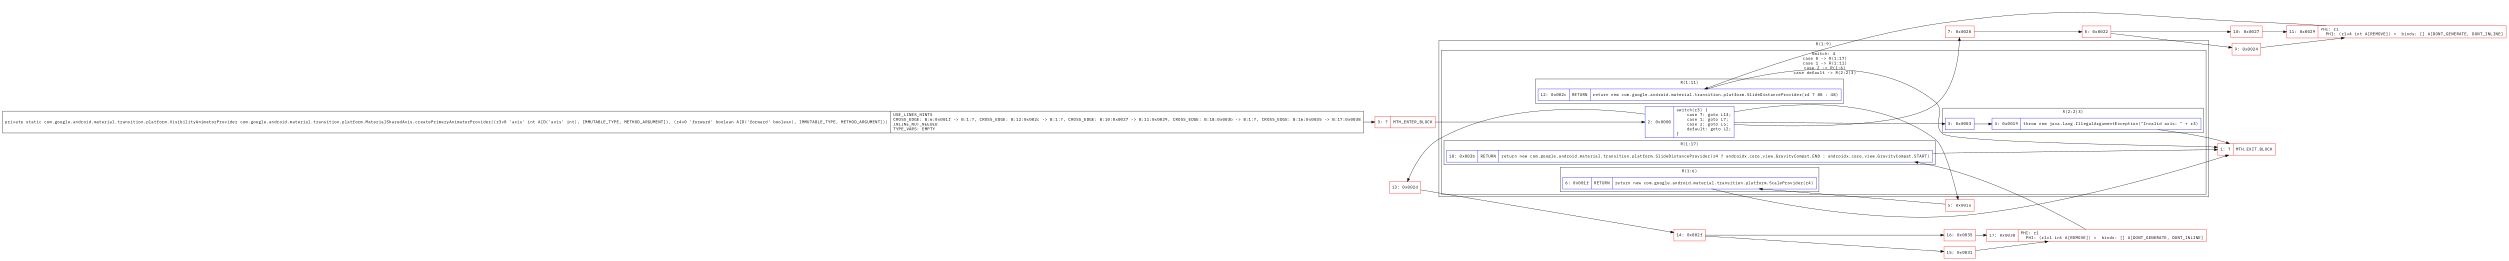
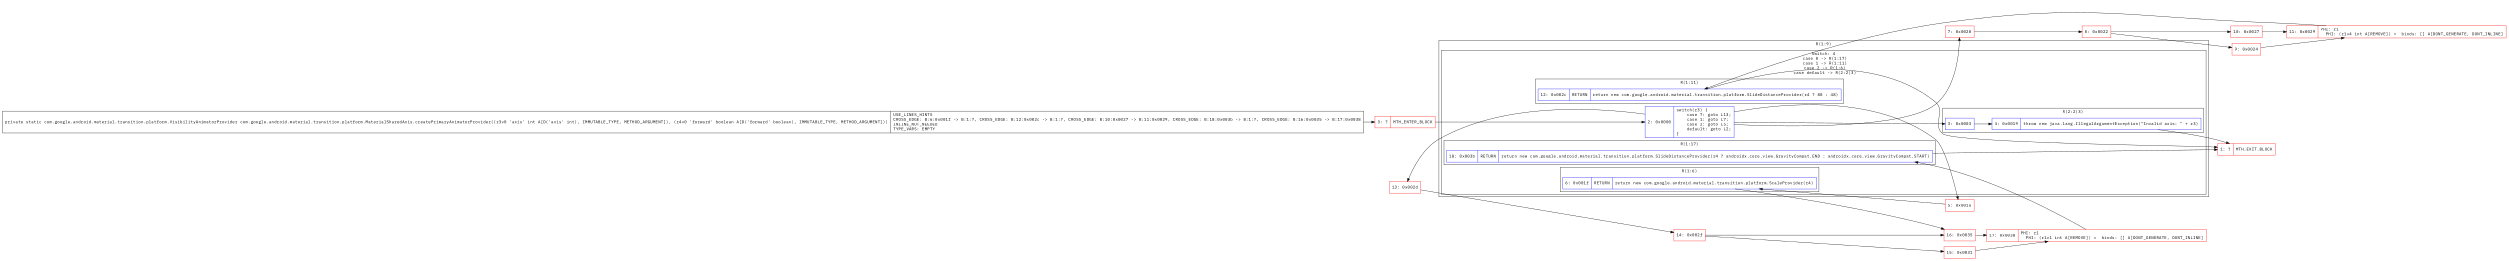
edge "6: 0x001f" -> "1: ?": now "6: 0x001f" -> "16: 0x0035"
